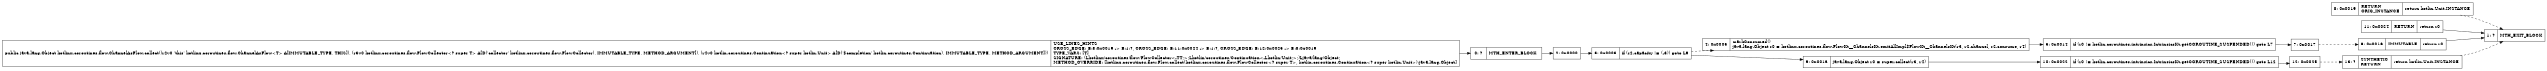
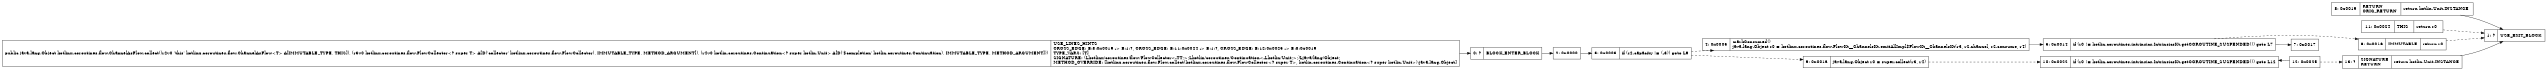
node "8: 0x0019": text "ORIG_INSTANCE" -> "ORIG_RETURN"
edge "8: 0x0019" -> "1: ?": style dashed -> solid
node "11: 0x0024": text "RETURN" -> "THIS"
edge "11: 0x0024" -> "1: ?": style solid -> dashed
node "1: ?": text "MTH_EXIT_BLOCK" -> "USE_EXIT_BLOCK"
edge "6: 0x0016" -> "1: ?": style solid -> dashed
edge "7: 0x0017" -> "6: 0x0016": now "5: 0x0014" -> "6: 0x0016"
edge "13: ?" -> "1: ?": style dashed -> solid
node "0: ?": text "MTH_ENTER_BLOCK" -> "BLOCK_ENTER_BLOCK"
edge "3: 0x0003" -> "9: 0x001a": style solid -> dashed
node "13: ?": text "SYNTHETIC" -> "SIGNATURE"
edge "9: 0x001a" -> "10: 0x0022": style solid -> dashed
edge "10: 0x0022" -> "12: 0x0025": reversed
